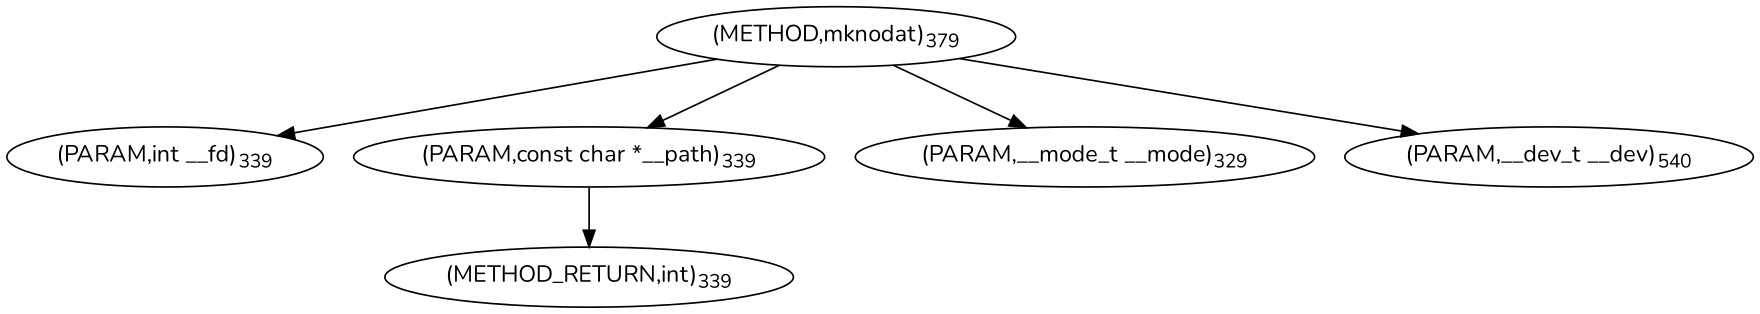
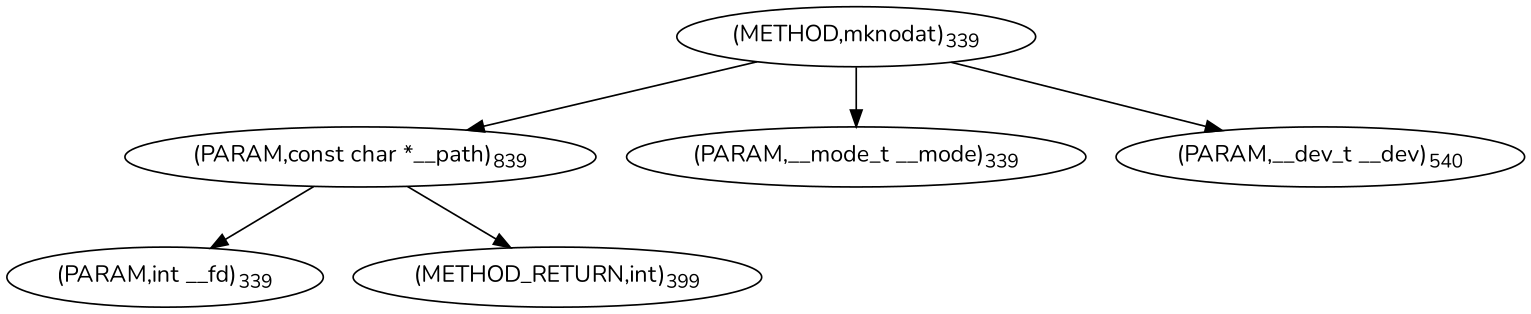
node "(METHOD,mknodat)": text "379" -> "339"
edge "(METHOD,mknodat)" -> "(PARAM,int __fd)": now "(PARAM,const char *__path)" -> "(PARAM,int __fd)"
node "(PARAM,const char *__path)": text "339" -> "839"
node "(PARAM,__mode_t __mode)": text "329" -> "339"
node "(METHOD_RETURN,int)": text "339" -> "399"
